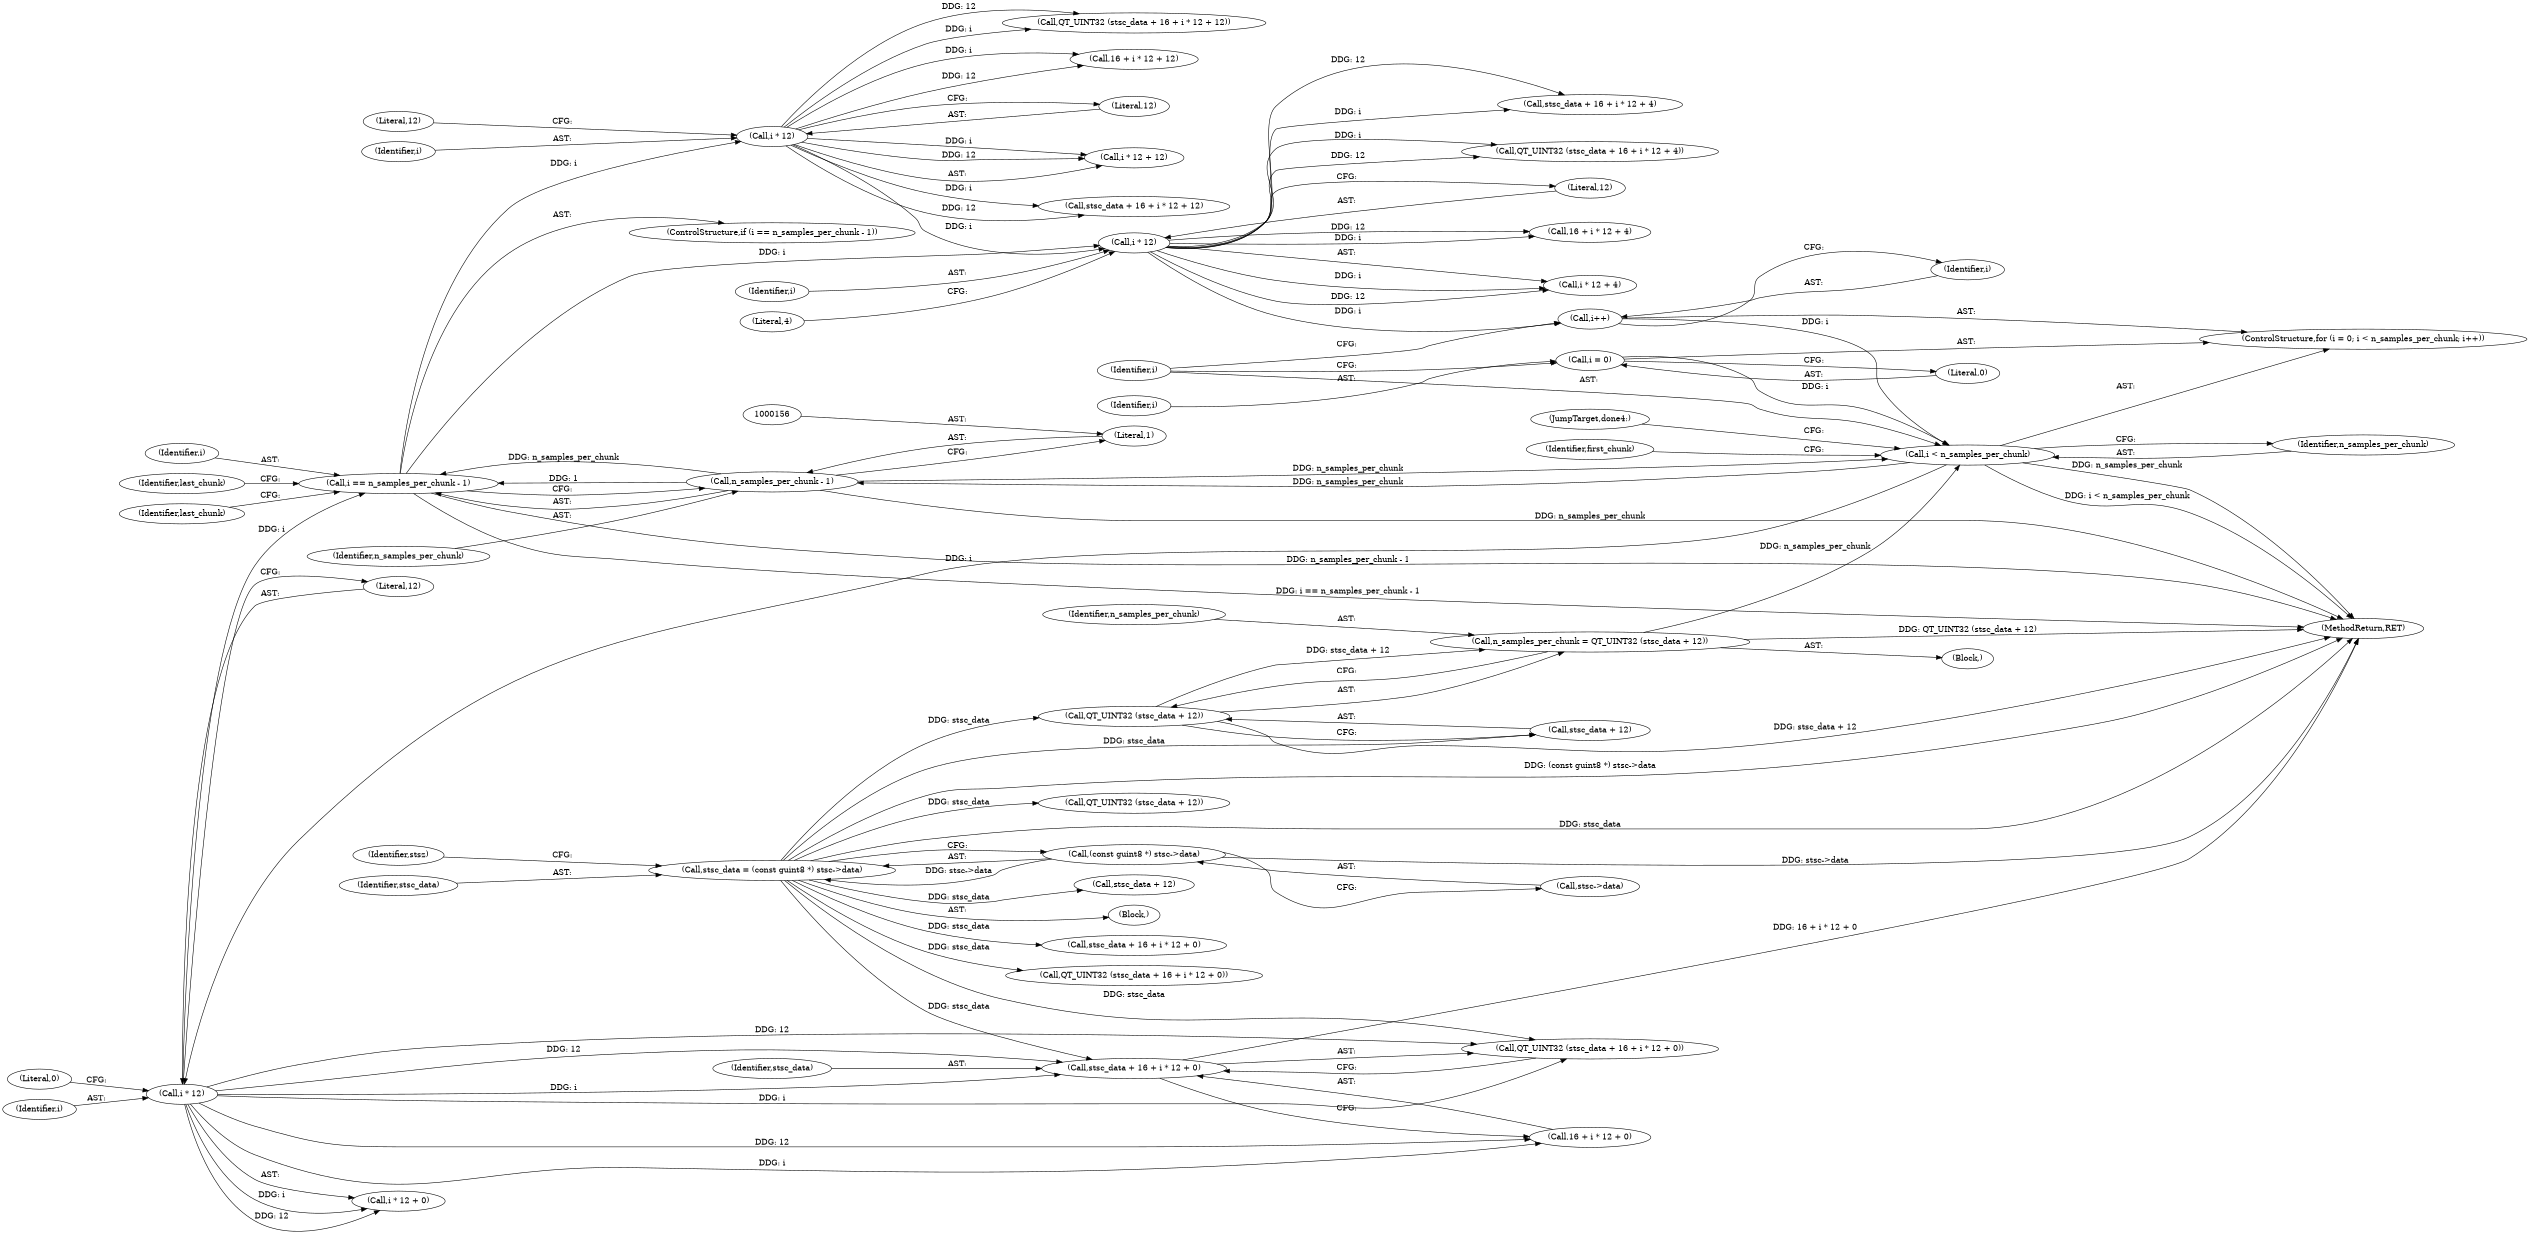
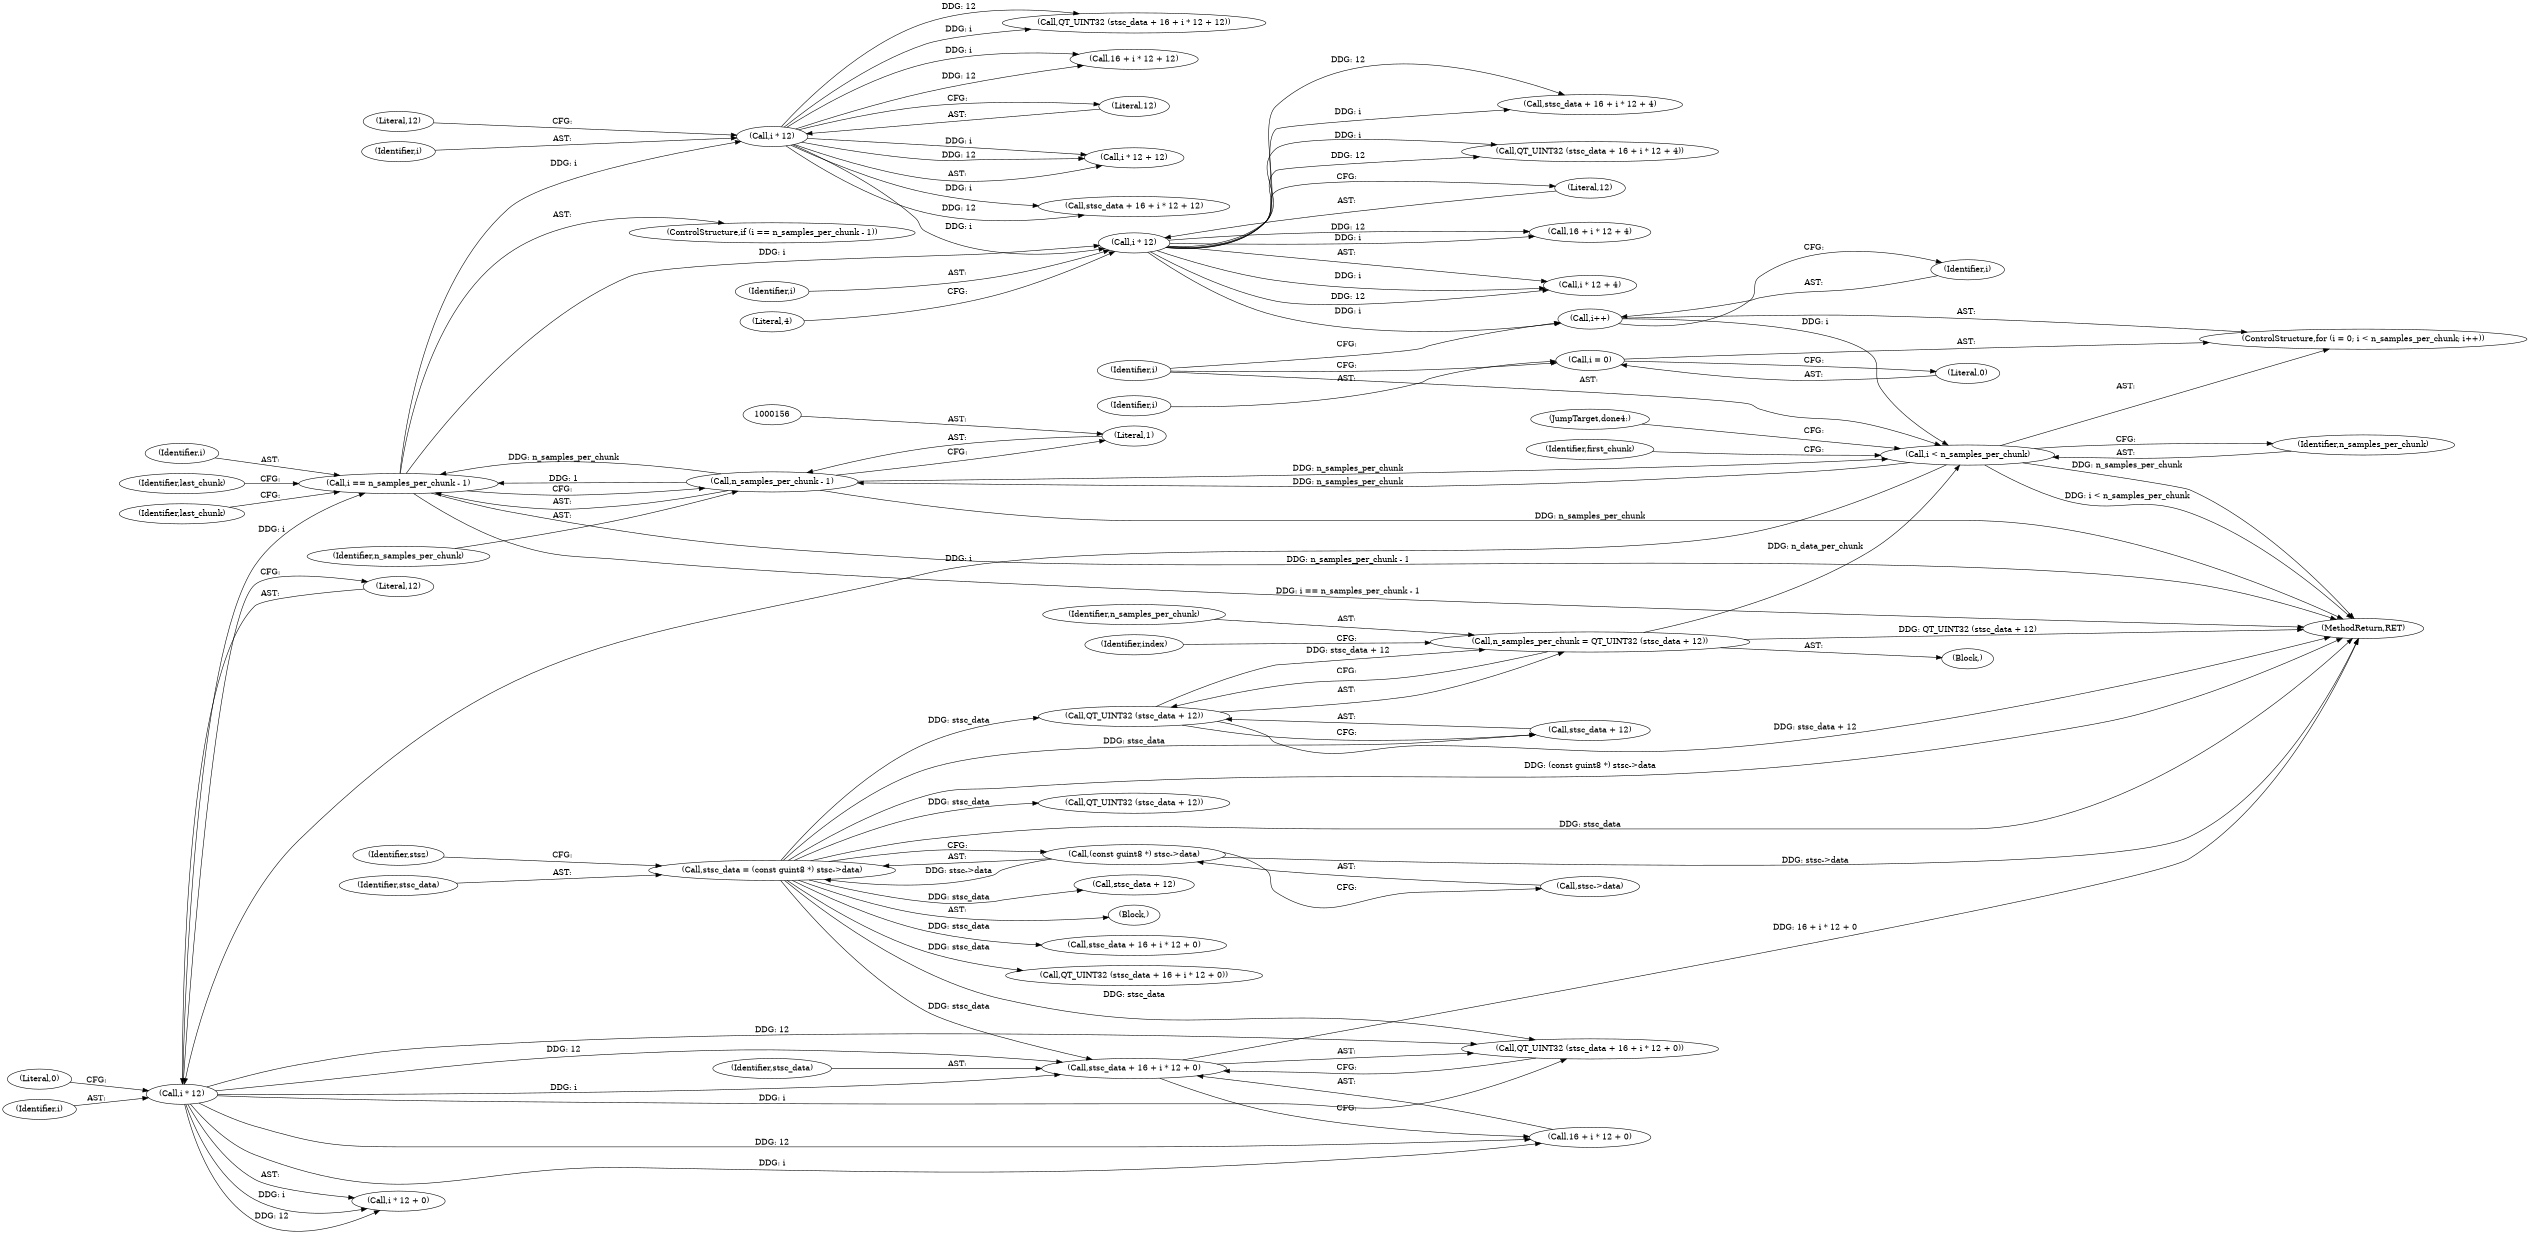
edge "(Call,i = 0)" -> "(Call,i < n_samples_per_chunk)": removed, label "DDG: i"
edge "(Call,n_samples_per_chunk = QT_UINT32 (stsc_data + 12))" -> "(Call,i < n_samples_per_chunk)": label "DDG: n_samples_per_chunk" -> "DDG: n_data_per_chunk"
node "(Identifier,index)": added
